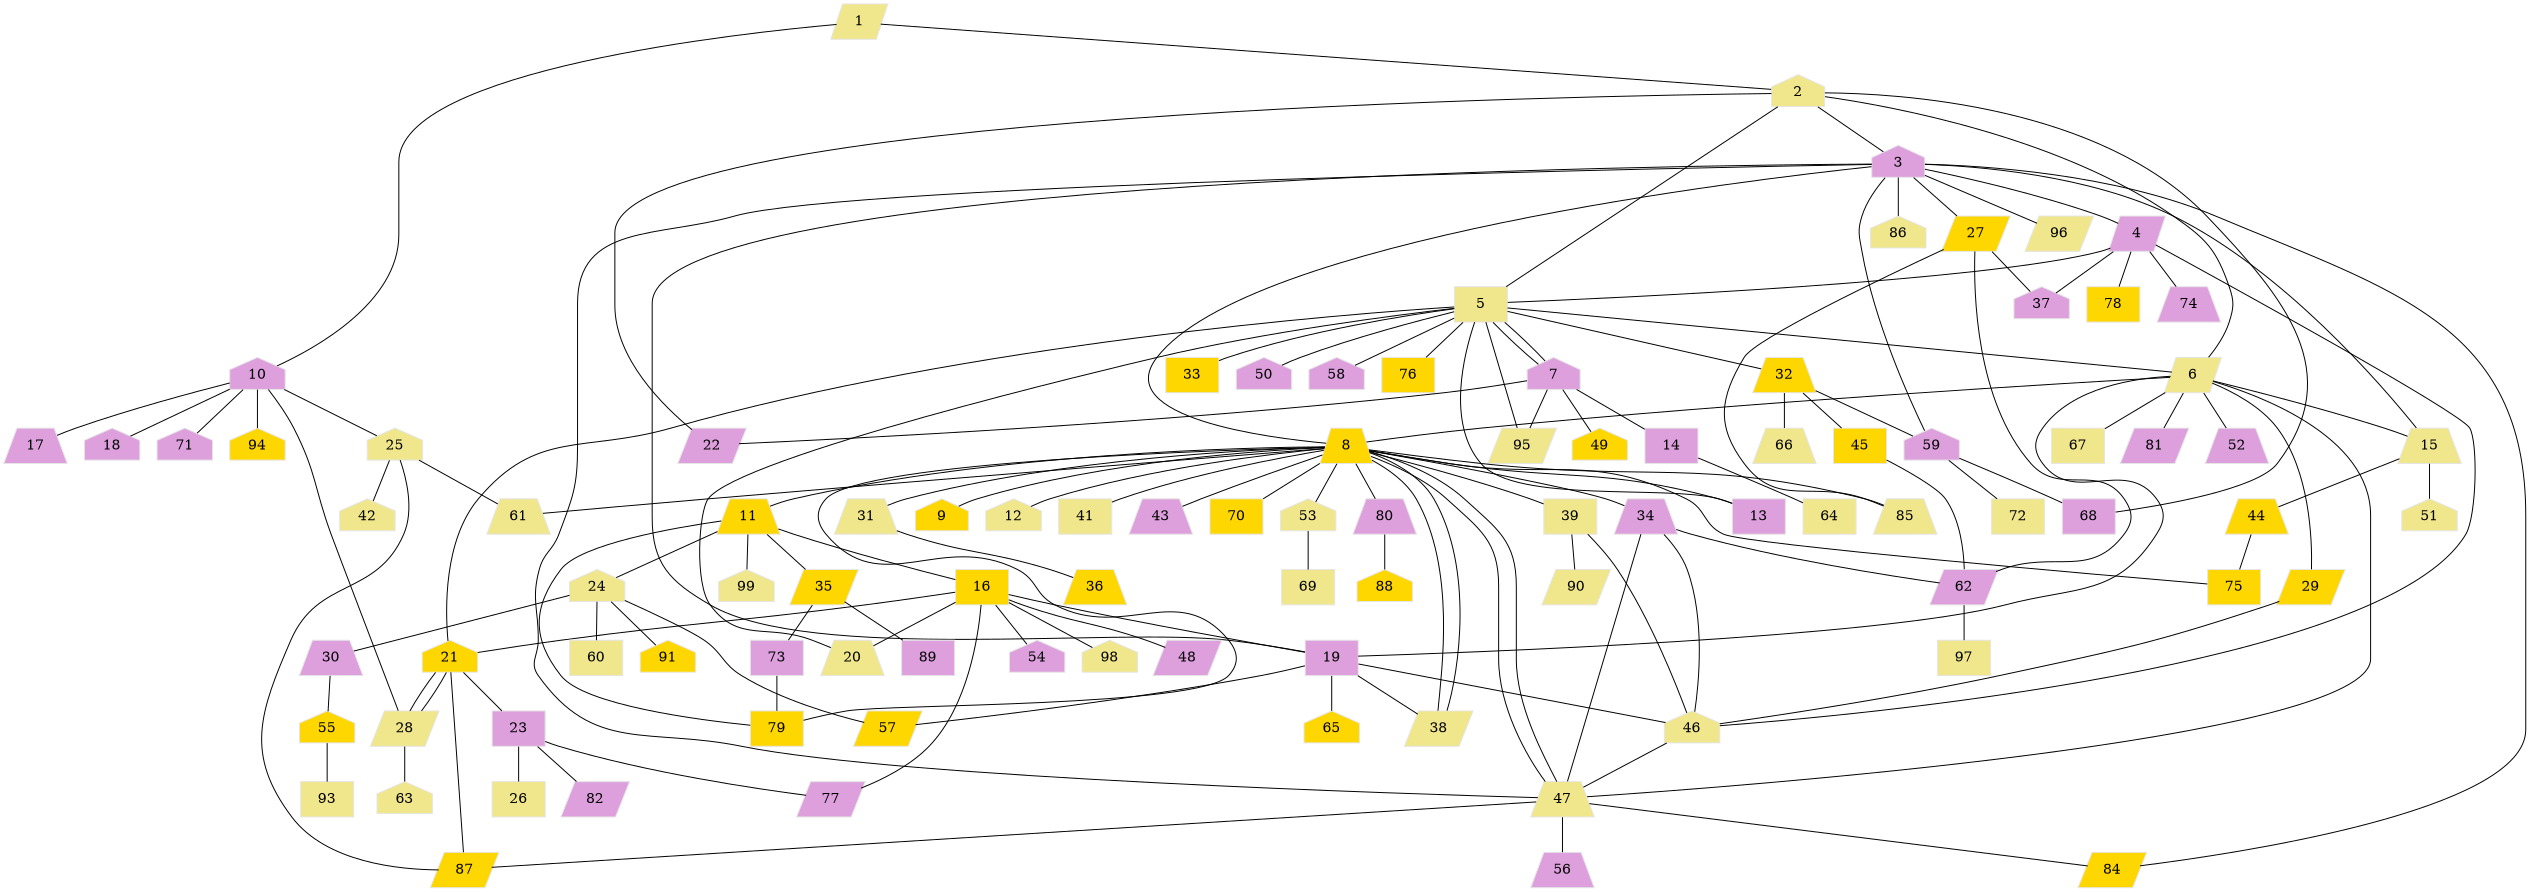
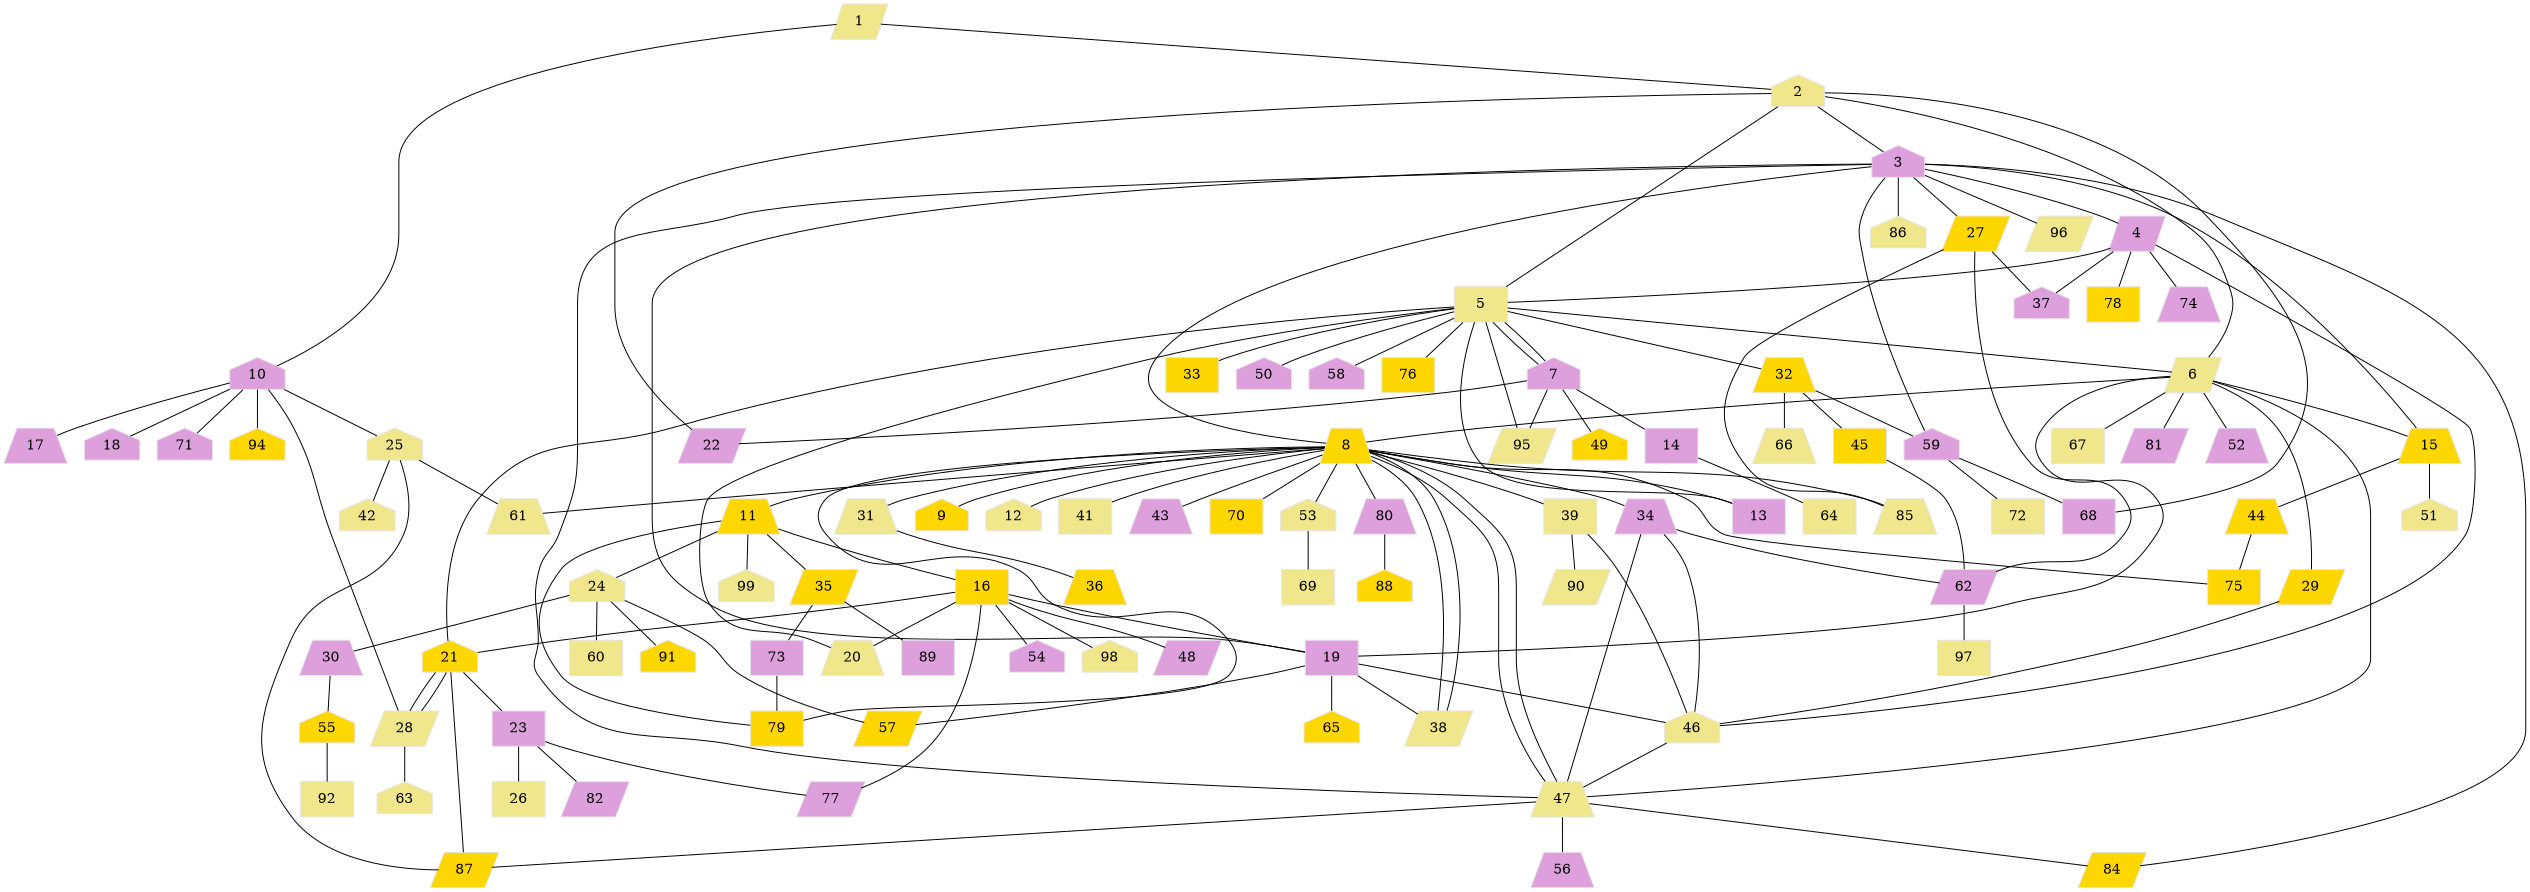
node "15": fillcolor khaki -> gold
node "93": label "93" -> "92"
